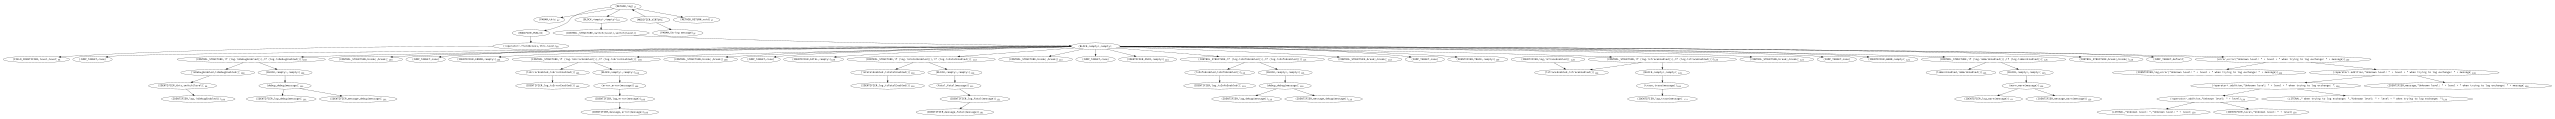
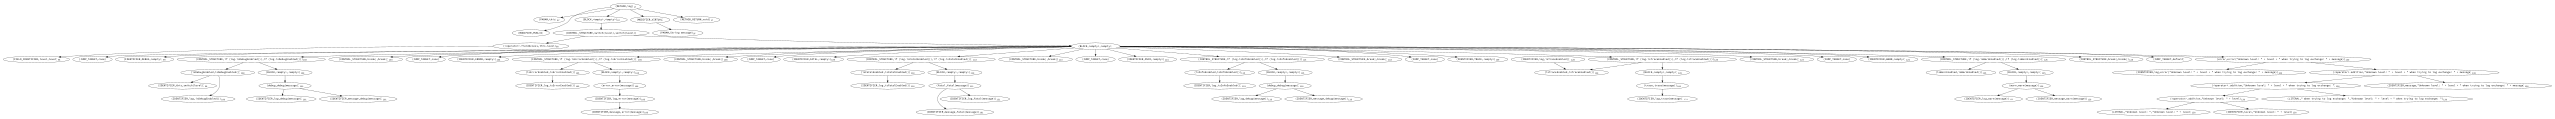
edge "(MODIFIER,VIRTUAL)" -> "(METHOD,log)": reversed
edge "(MODIFIER,PUBLIC)" -> "(<operator>.fieldAccess,this.level)": now "(CONTROL_STRUCTURE,switch(level),switch(level))" -> "(<operator>.fieldAccess,this.level)"
node "(IDENTIFIER,DEBUG,<empty>)": added
edge "(IDENTIFIER,this,switch(level))" -> "(IDENTIFIER,log,isDebugEnabled())": now "(isDebugEnabled,isDebugEnabled())" -> "(IDENTIFIER,log,isDebugEnabled())"
edge "(IDENTIFIER,log,fatal(message))" -> "(IDENTIFIER,message,fatal(message))": now "(fatal,fatal(message))" -> "(IDENTIFIER,message,fatal(message))"
